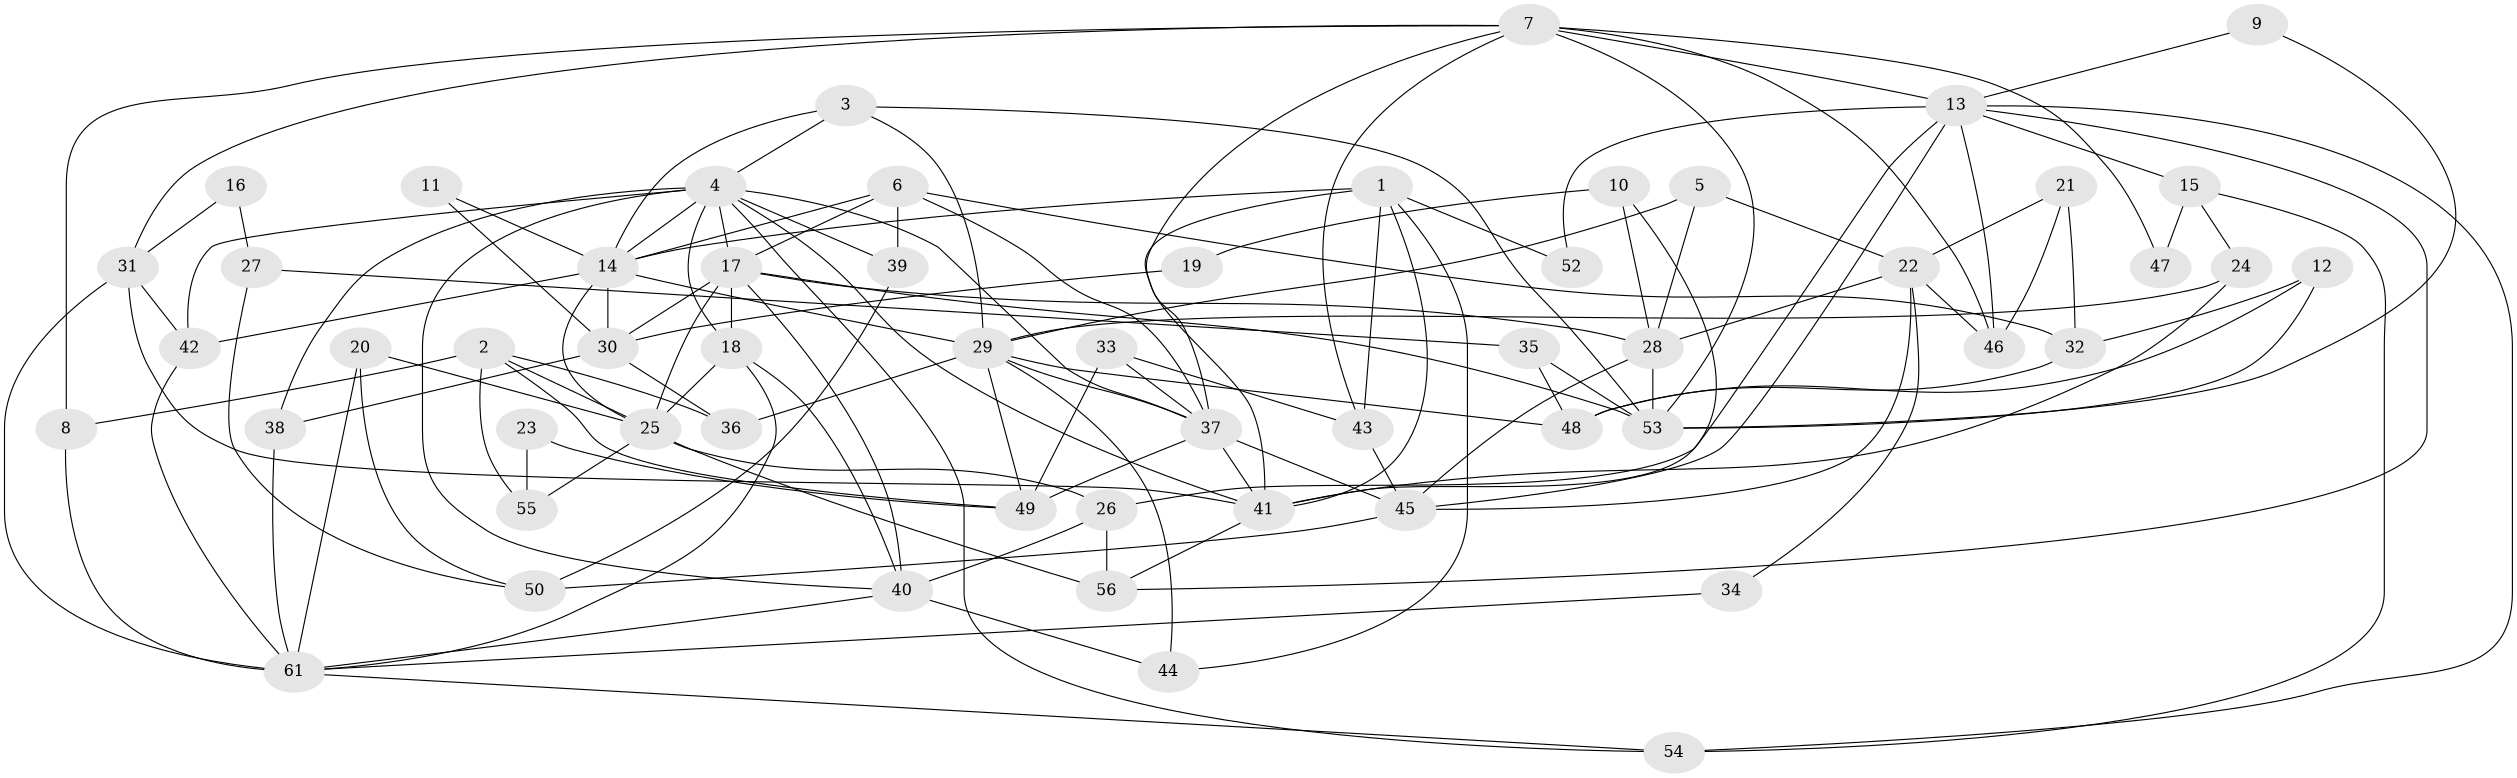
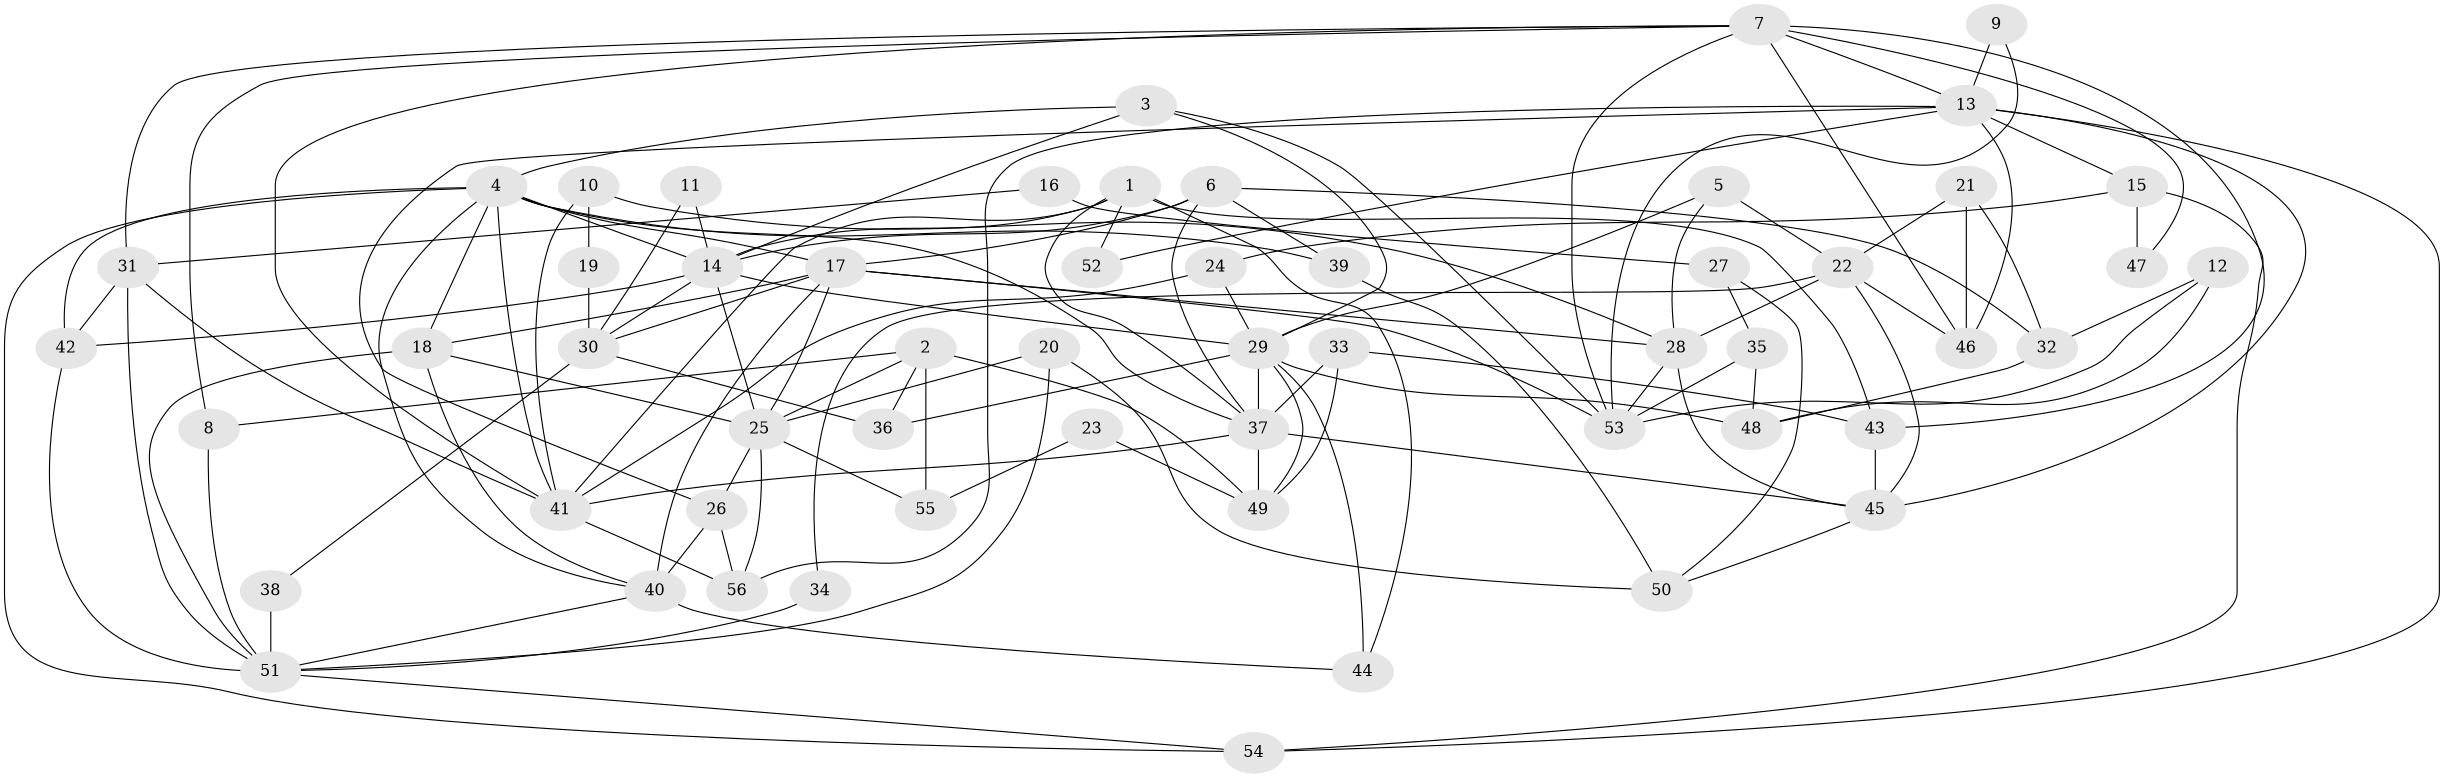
edge "4" -- "38": removed
node "61": label "61" -> "51"
